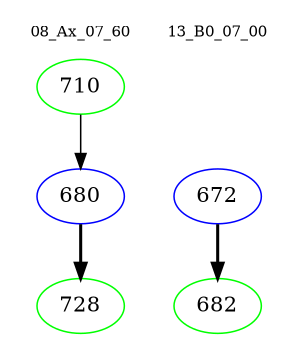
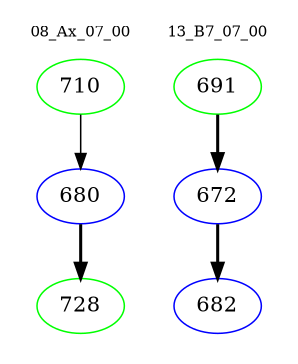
cluster "08_Ax_07_60": label "08_Ax_07_60" -> "08_Ax_07_00"
cluster "13_B0_07_00": label "13_B0_07_00" -> "13_B7_07_00"
node "691": added
node "682": color green -> blue
